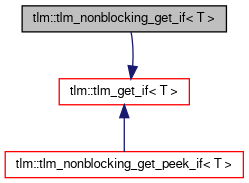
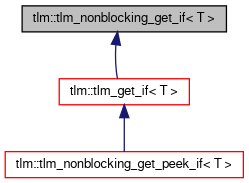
edge "tlm::tlm_nonblocking_get_if< T >" -> "tlm::tlm_get_if< T >": reversed
